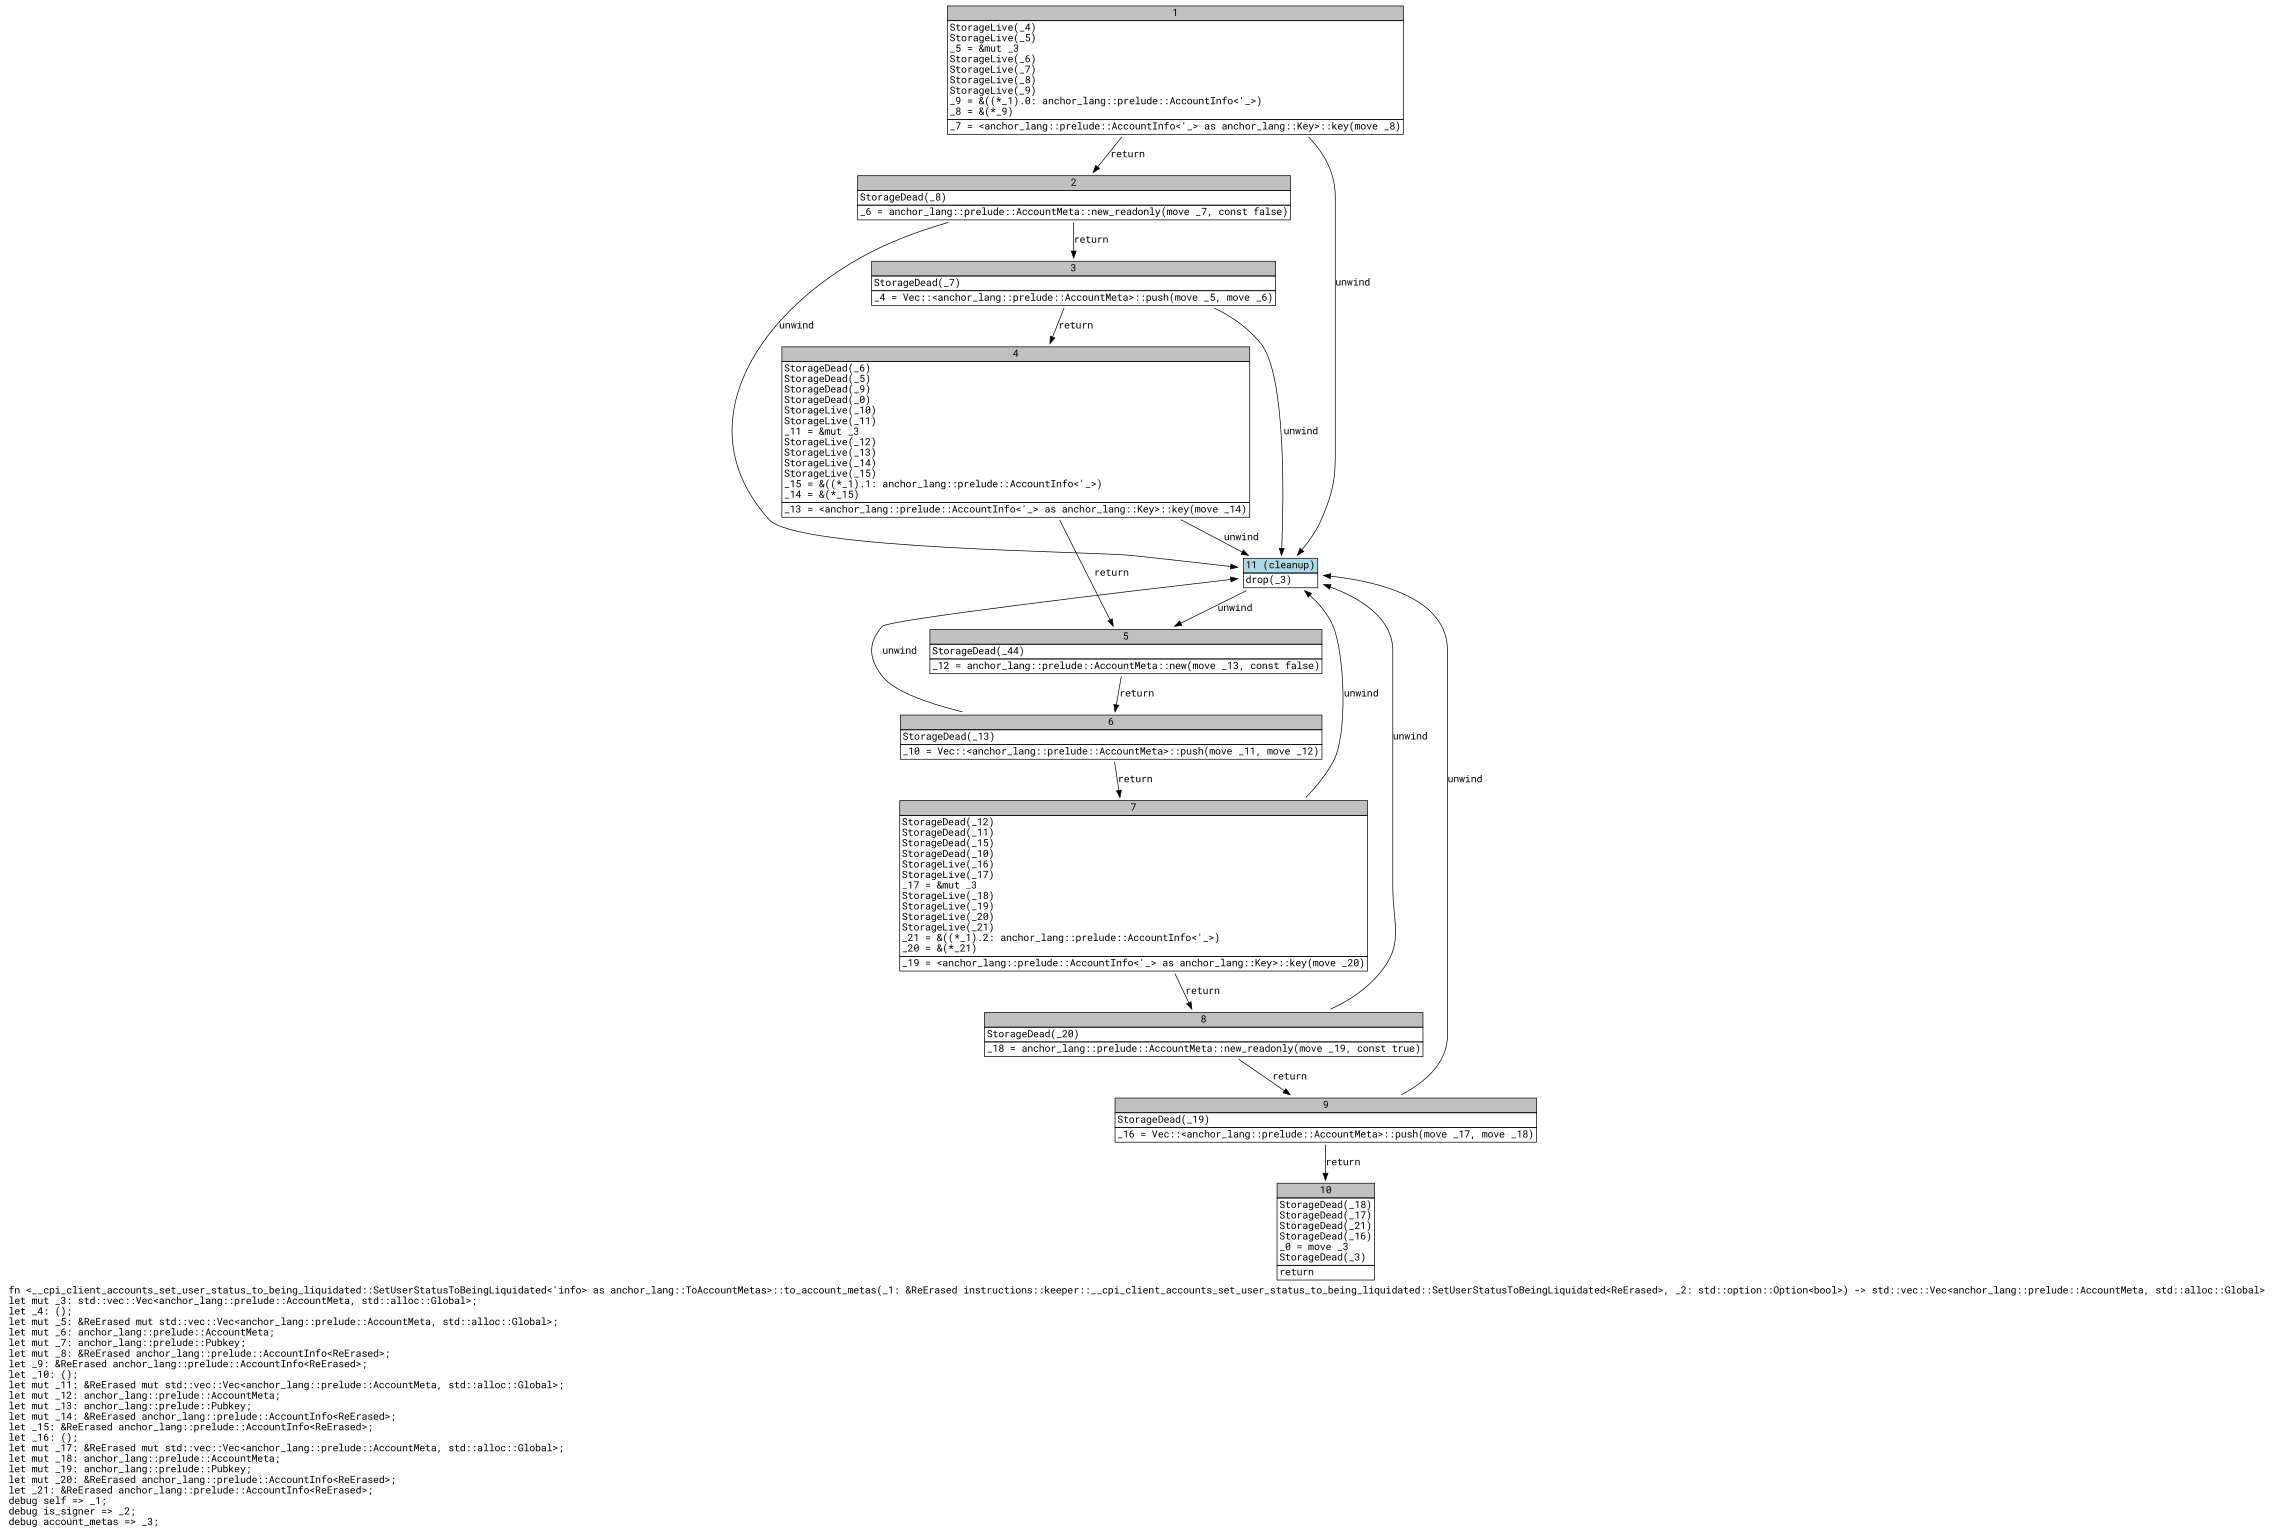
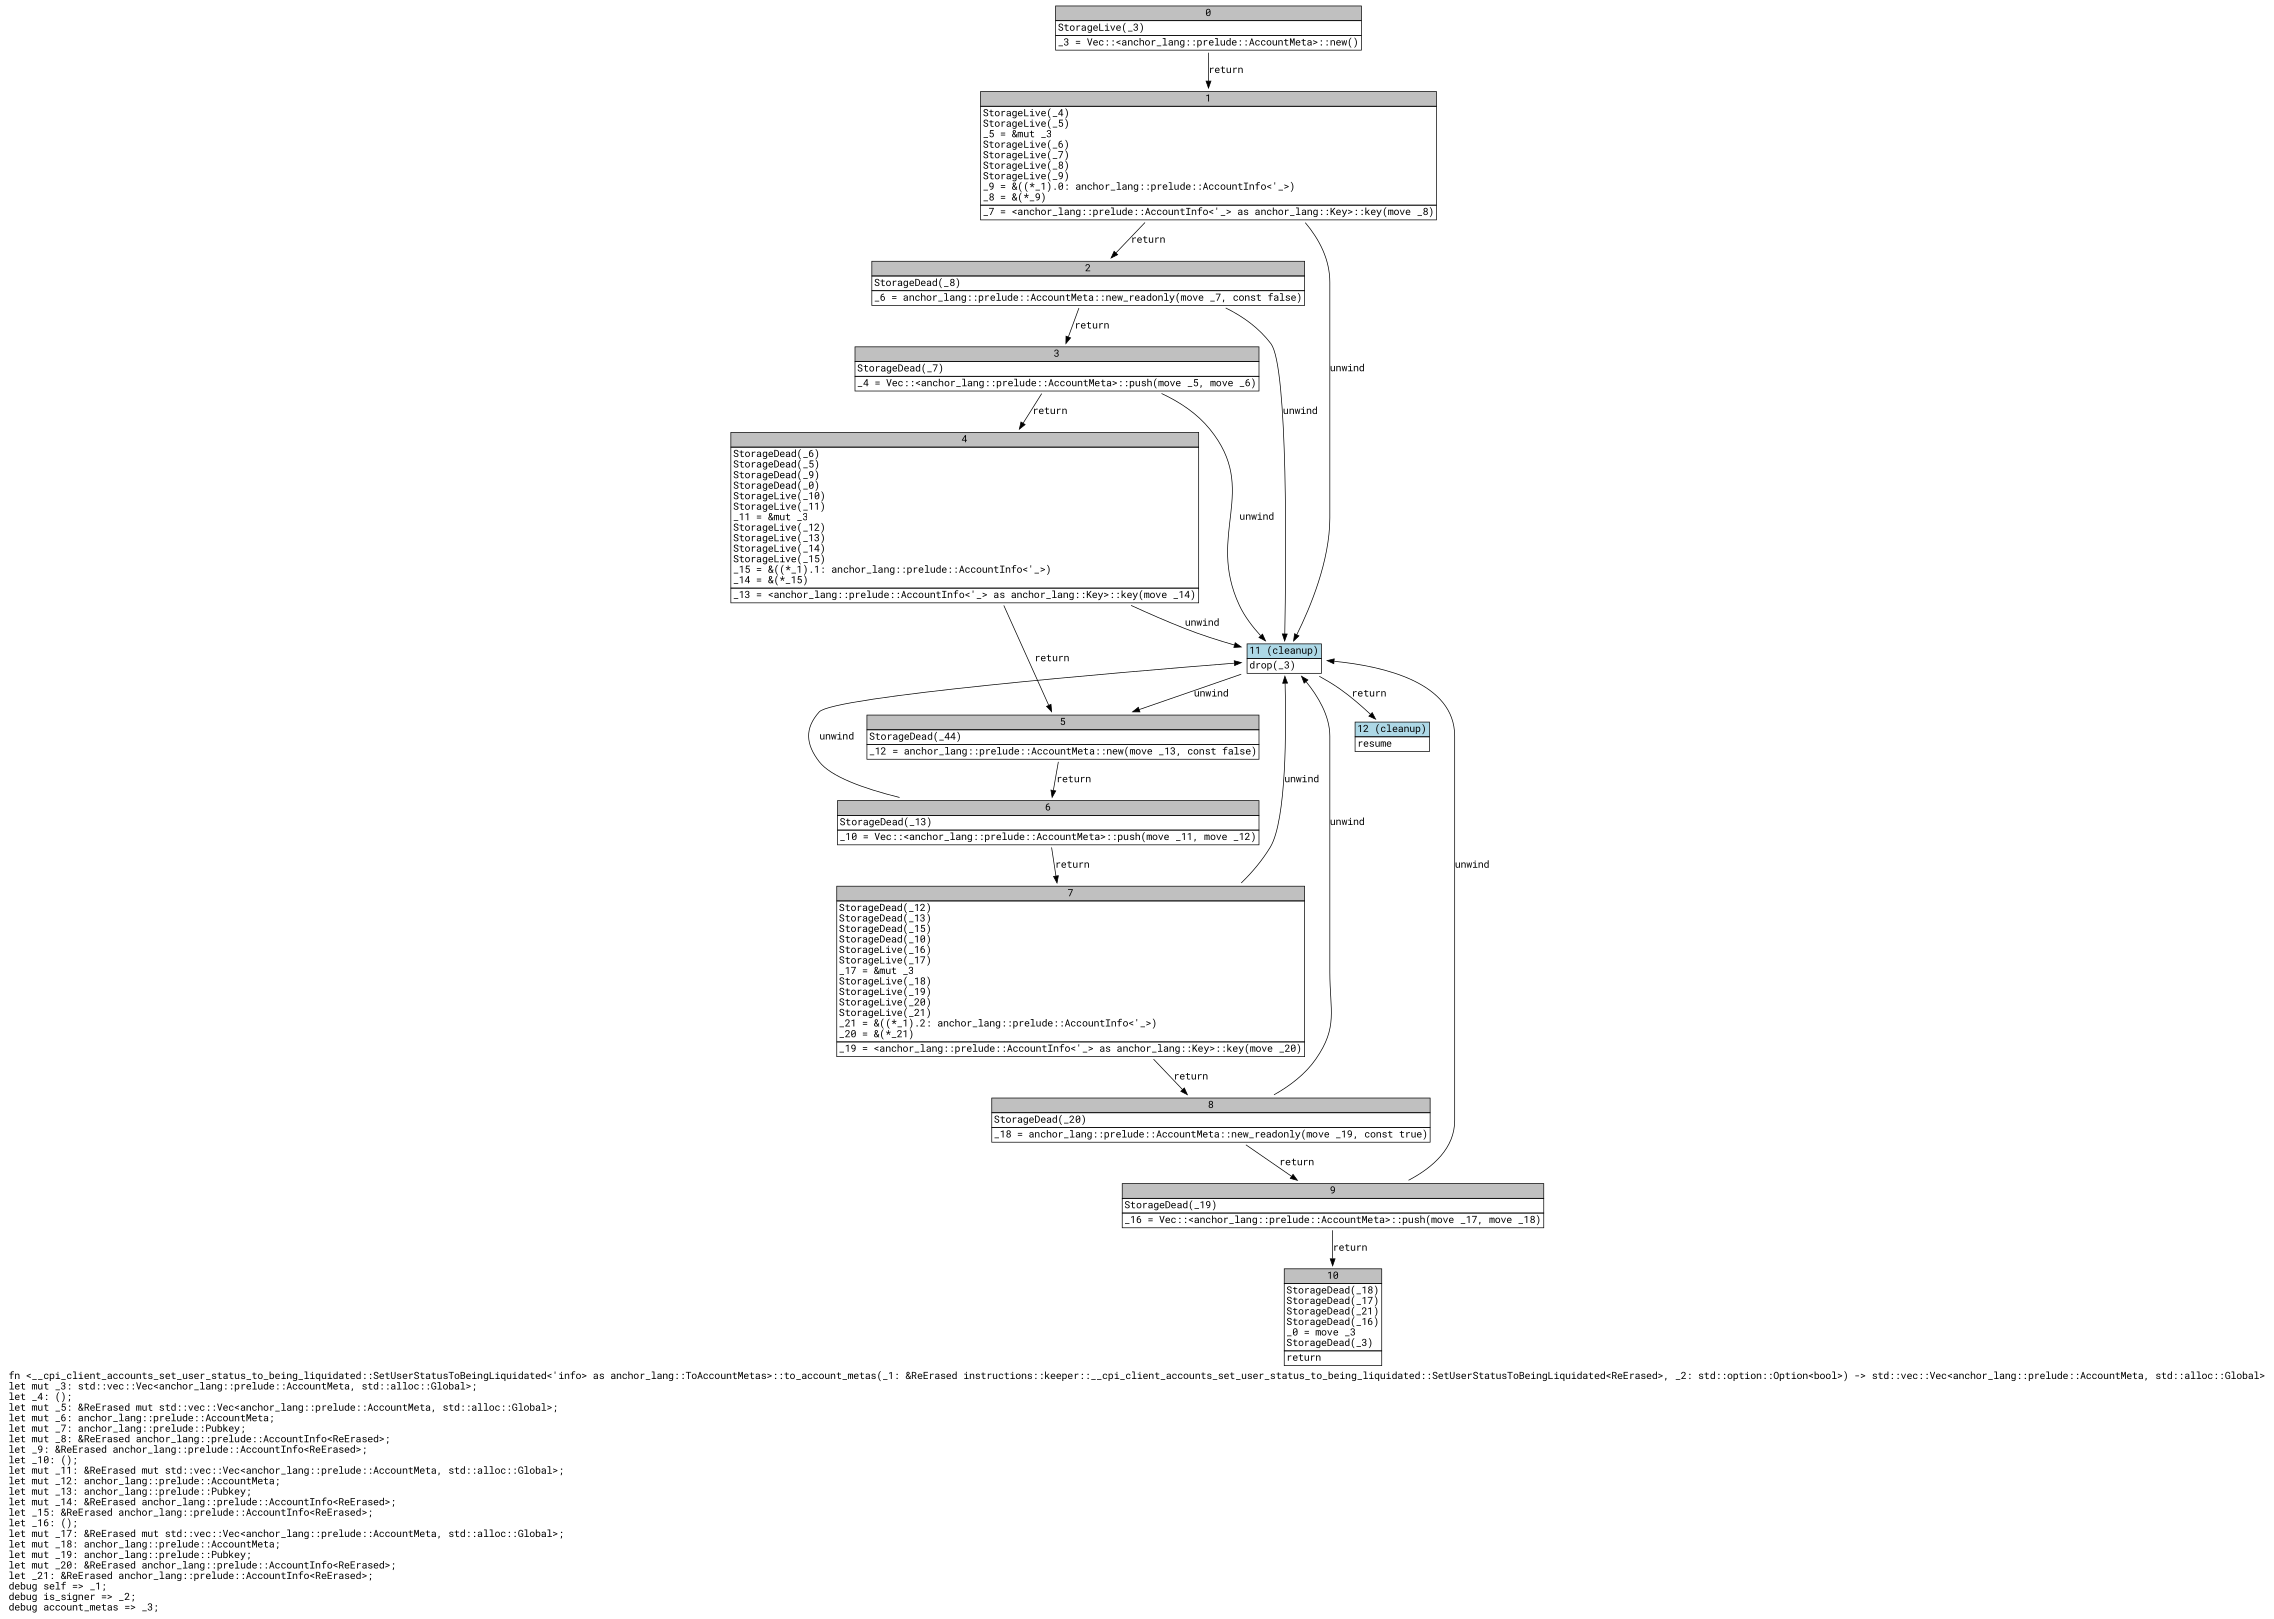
node "0": added
node "12 (cleanup)": added
node "7": text "StorageDead(_11)" -> "StorageDead(_13)"
